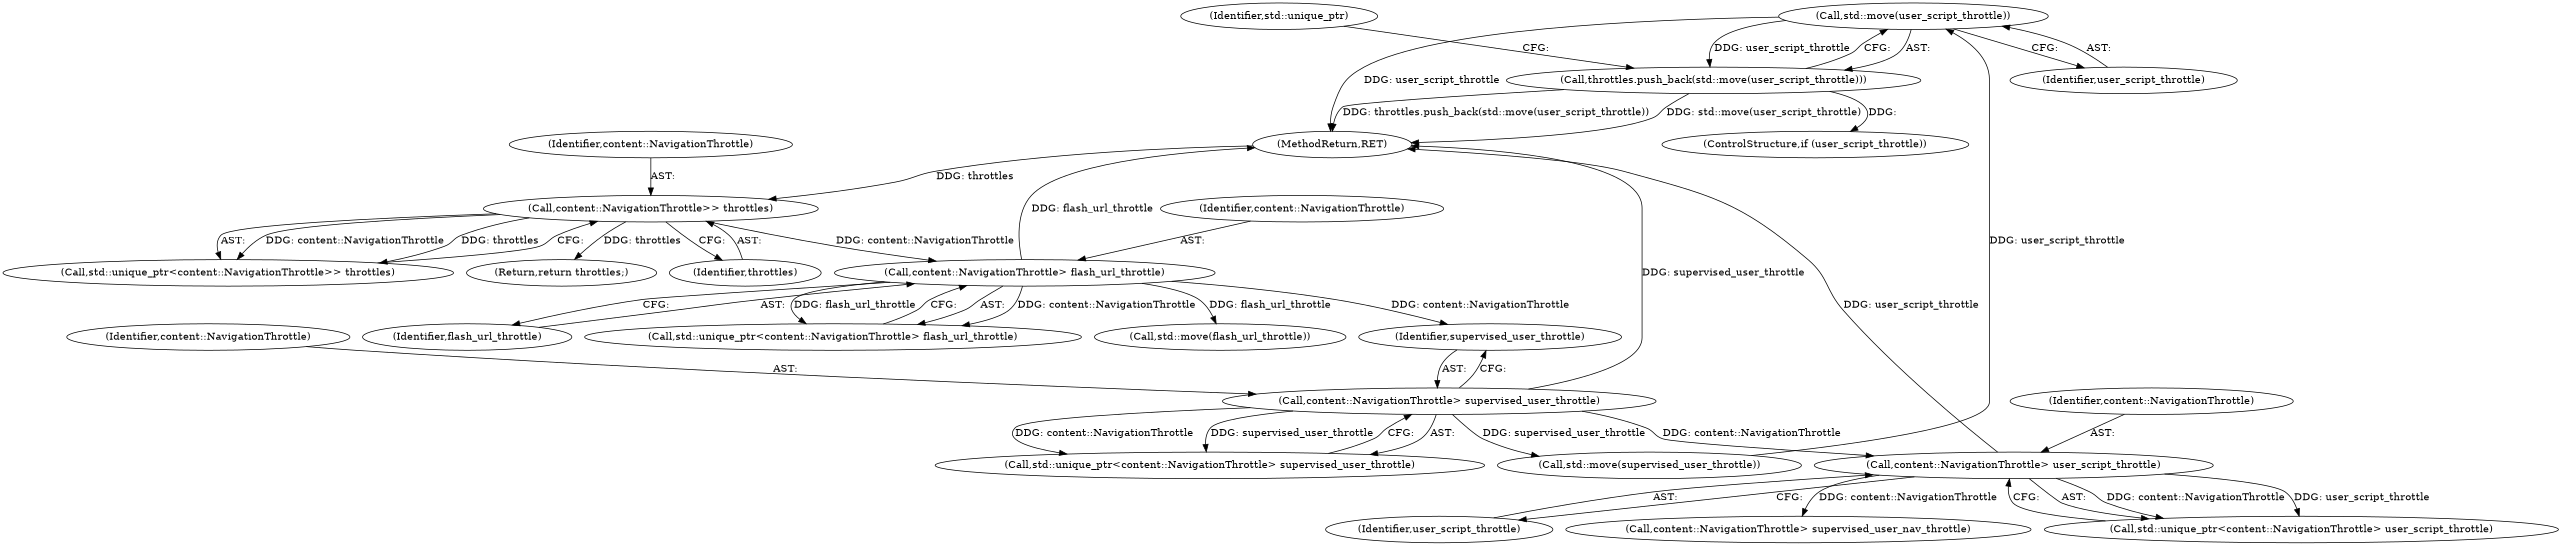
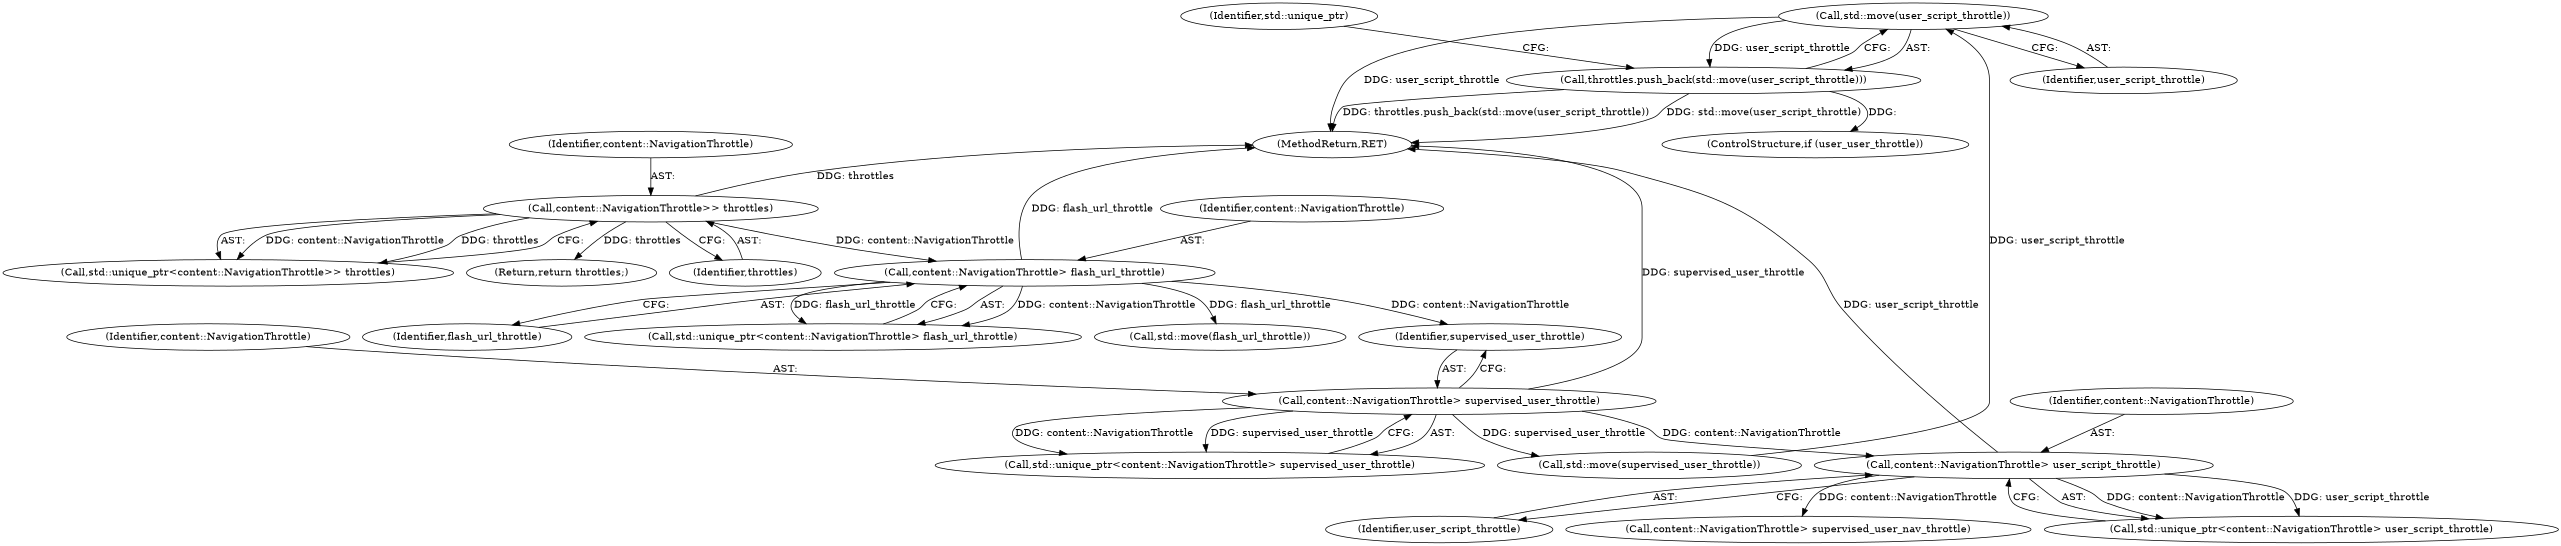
node "(ControlStructure,if (user_script_throttle))": label "(ControlStructure,if (user_script_throttle))" -> "(ControlStructure,if (user_user_throttle))"
edge "(MethodReturn,RET)" -> "(Call,content::NavigationThrottle>> throttles)": reversed
